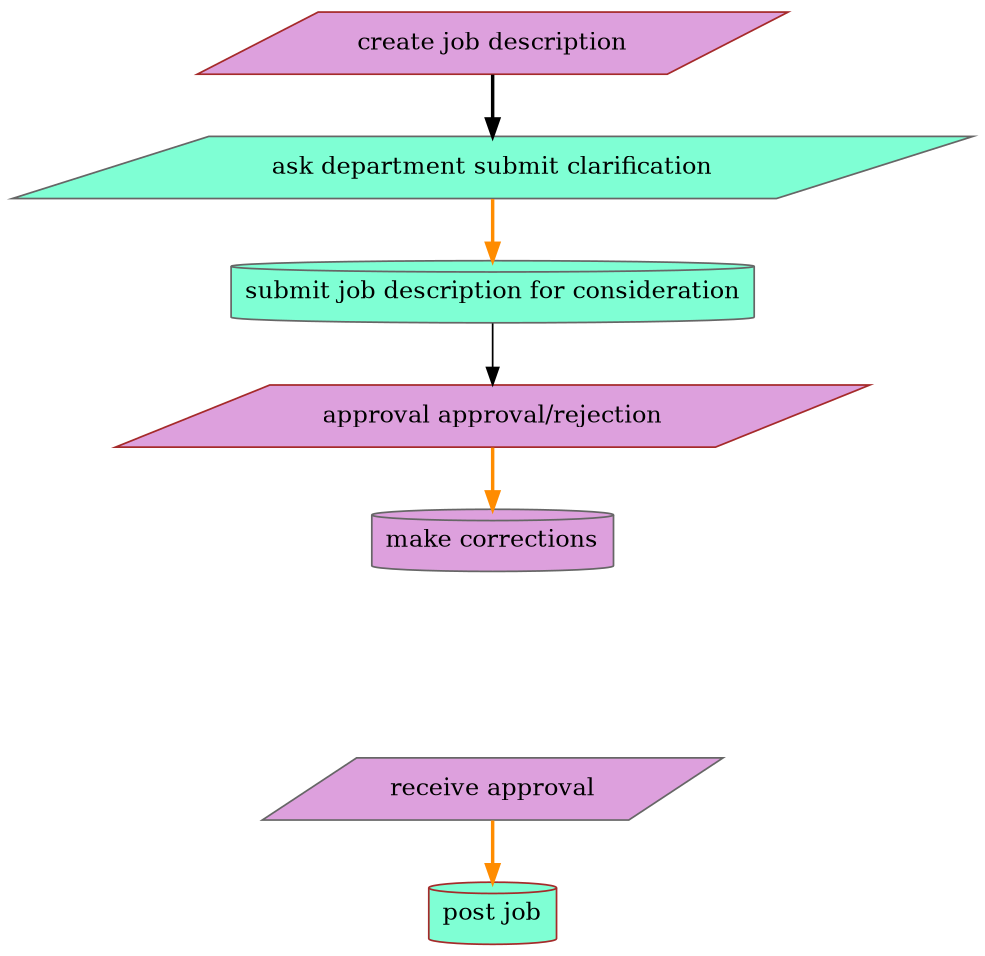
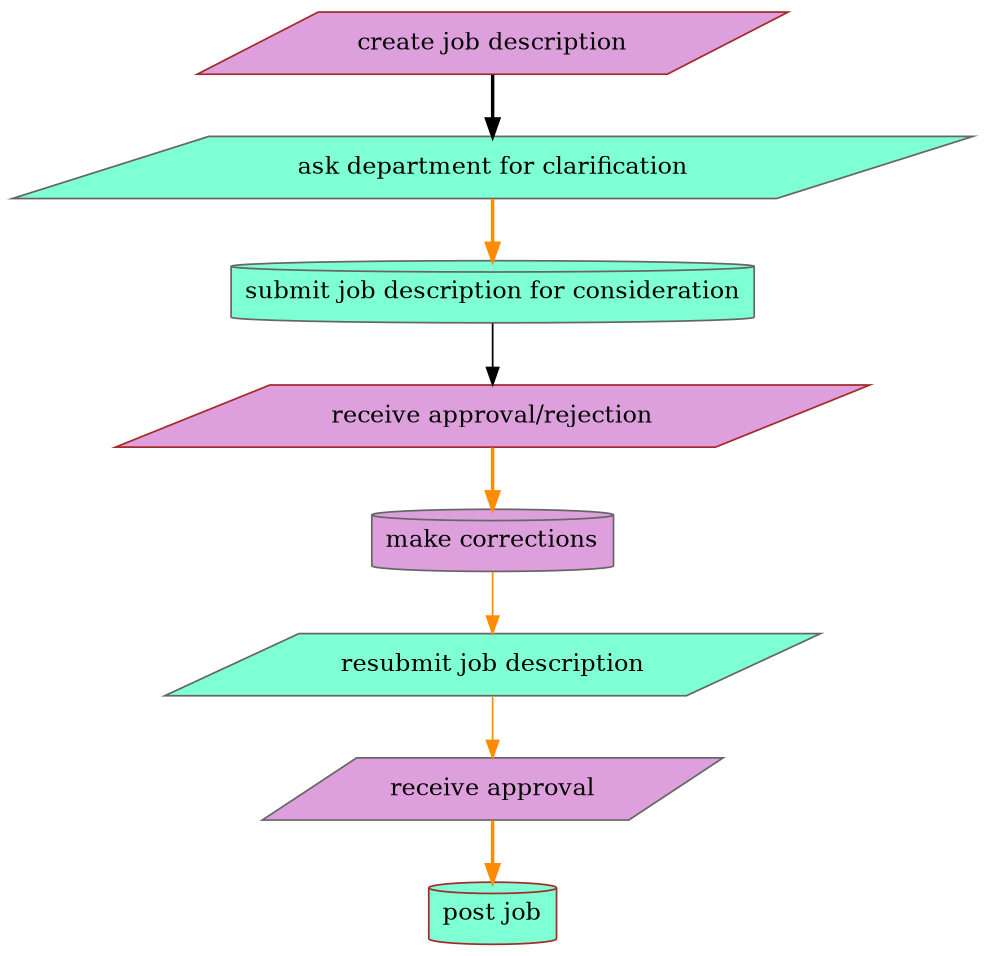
node "ask department submit clarification": label "ask department submit clarification" -> "ask department for clarification"
node "approval approval/rejection": label "approval approval/rejection" -> "receive approval/rejection"
node "resubmit job description": added
